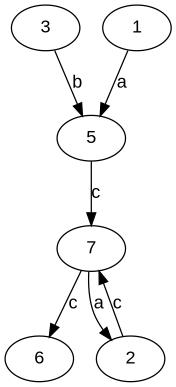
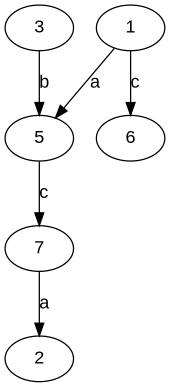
edge "7" -> "6": now "1" -> "6"
edge "2" -> "7": removed, label "c"
